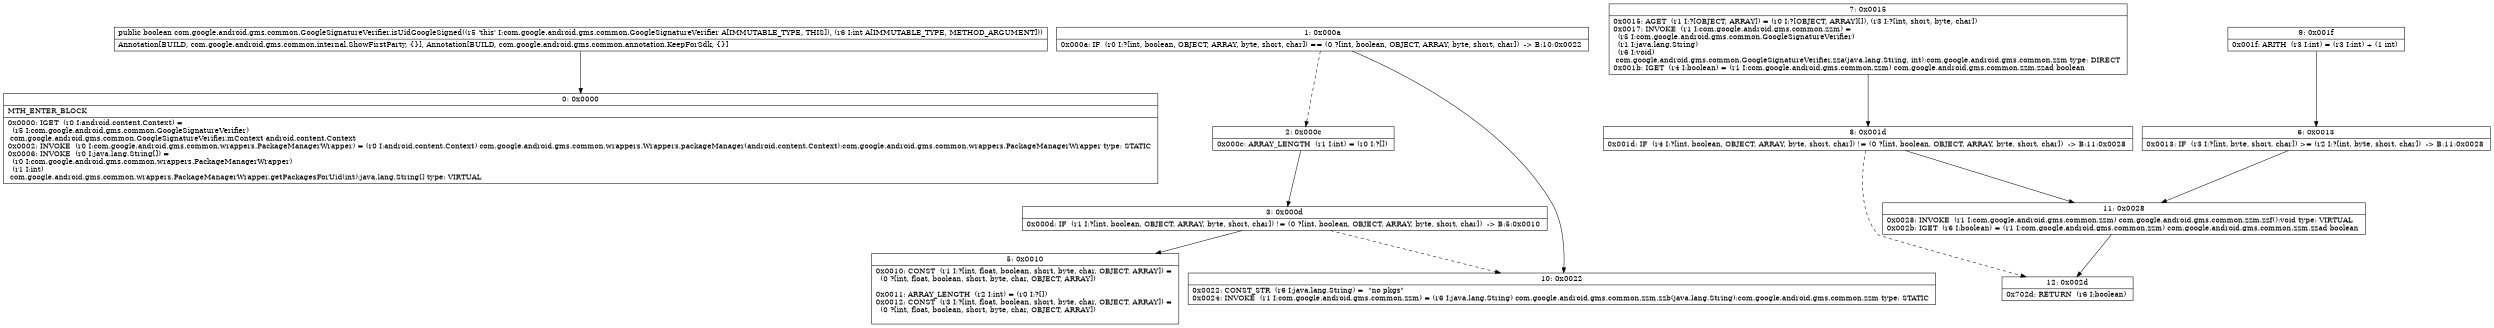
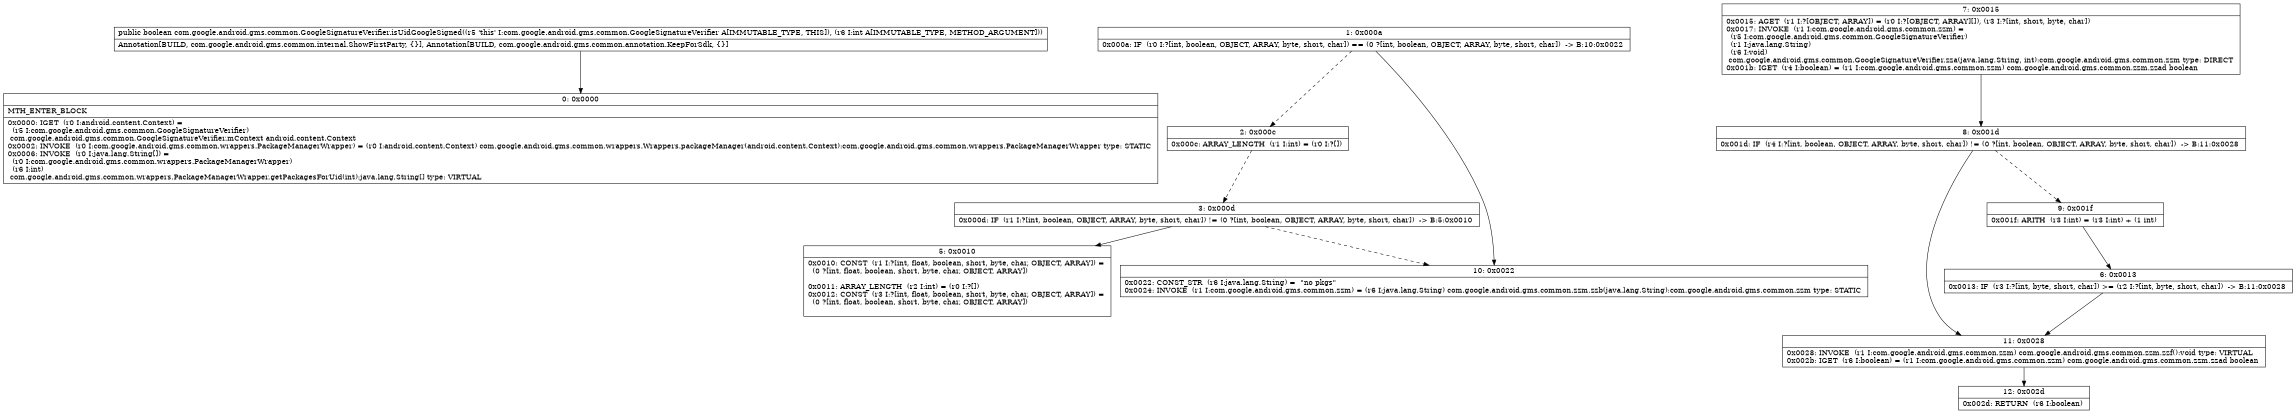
node "0: 0x0000": text "(r1 I:int)" -> "(r6 I:int)"
edge "2: 0x000c" -> "3: 0x000d": style solid -> dashed
edge "8: 0x001d" -> "12: 0x002d": now "8: 0x001d" -> "9: 0x001f"
node "12: 0x002d": text "0x702d: RETURN  (r6 I:boolean)" -> "0x002d: RETURN  (r6 I:boolean)"
